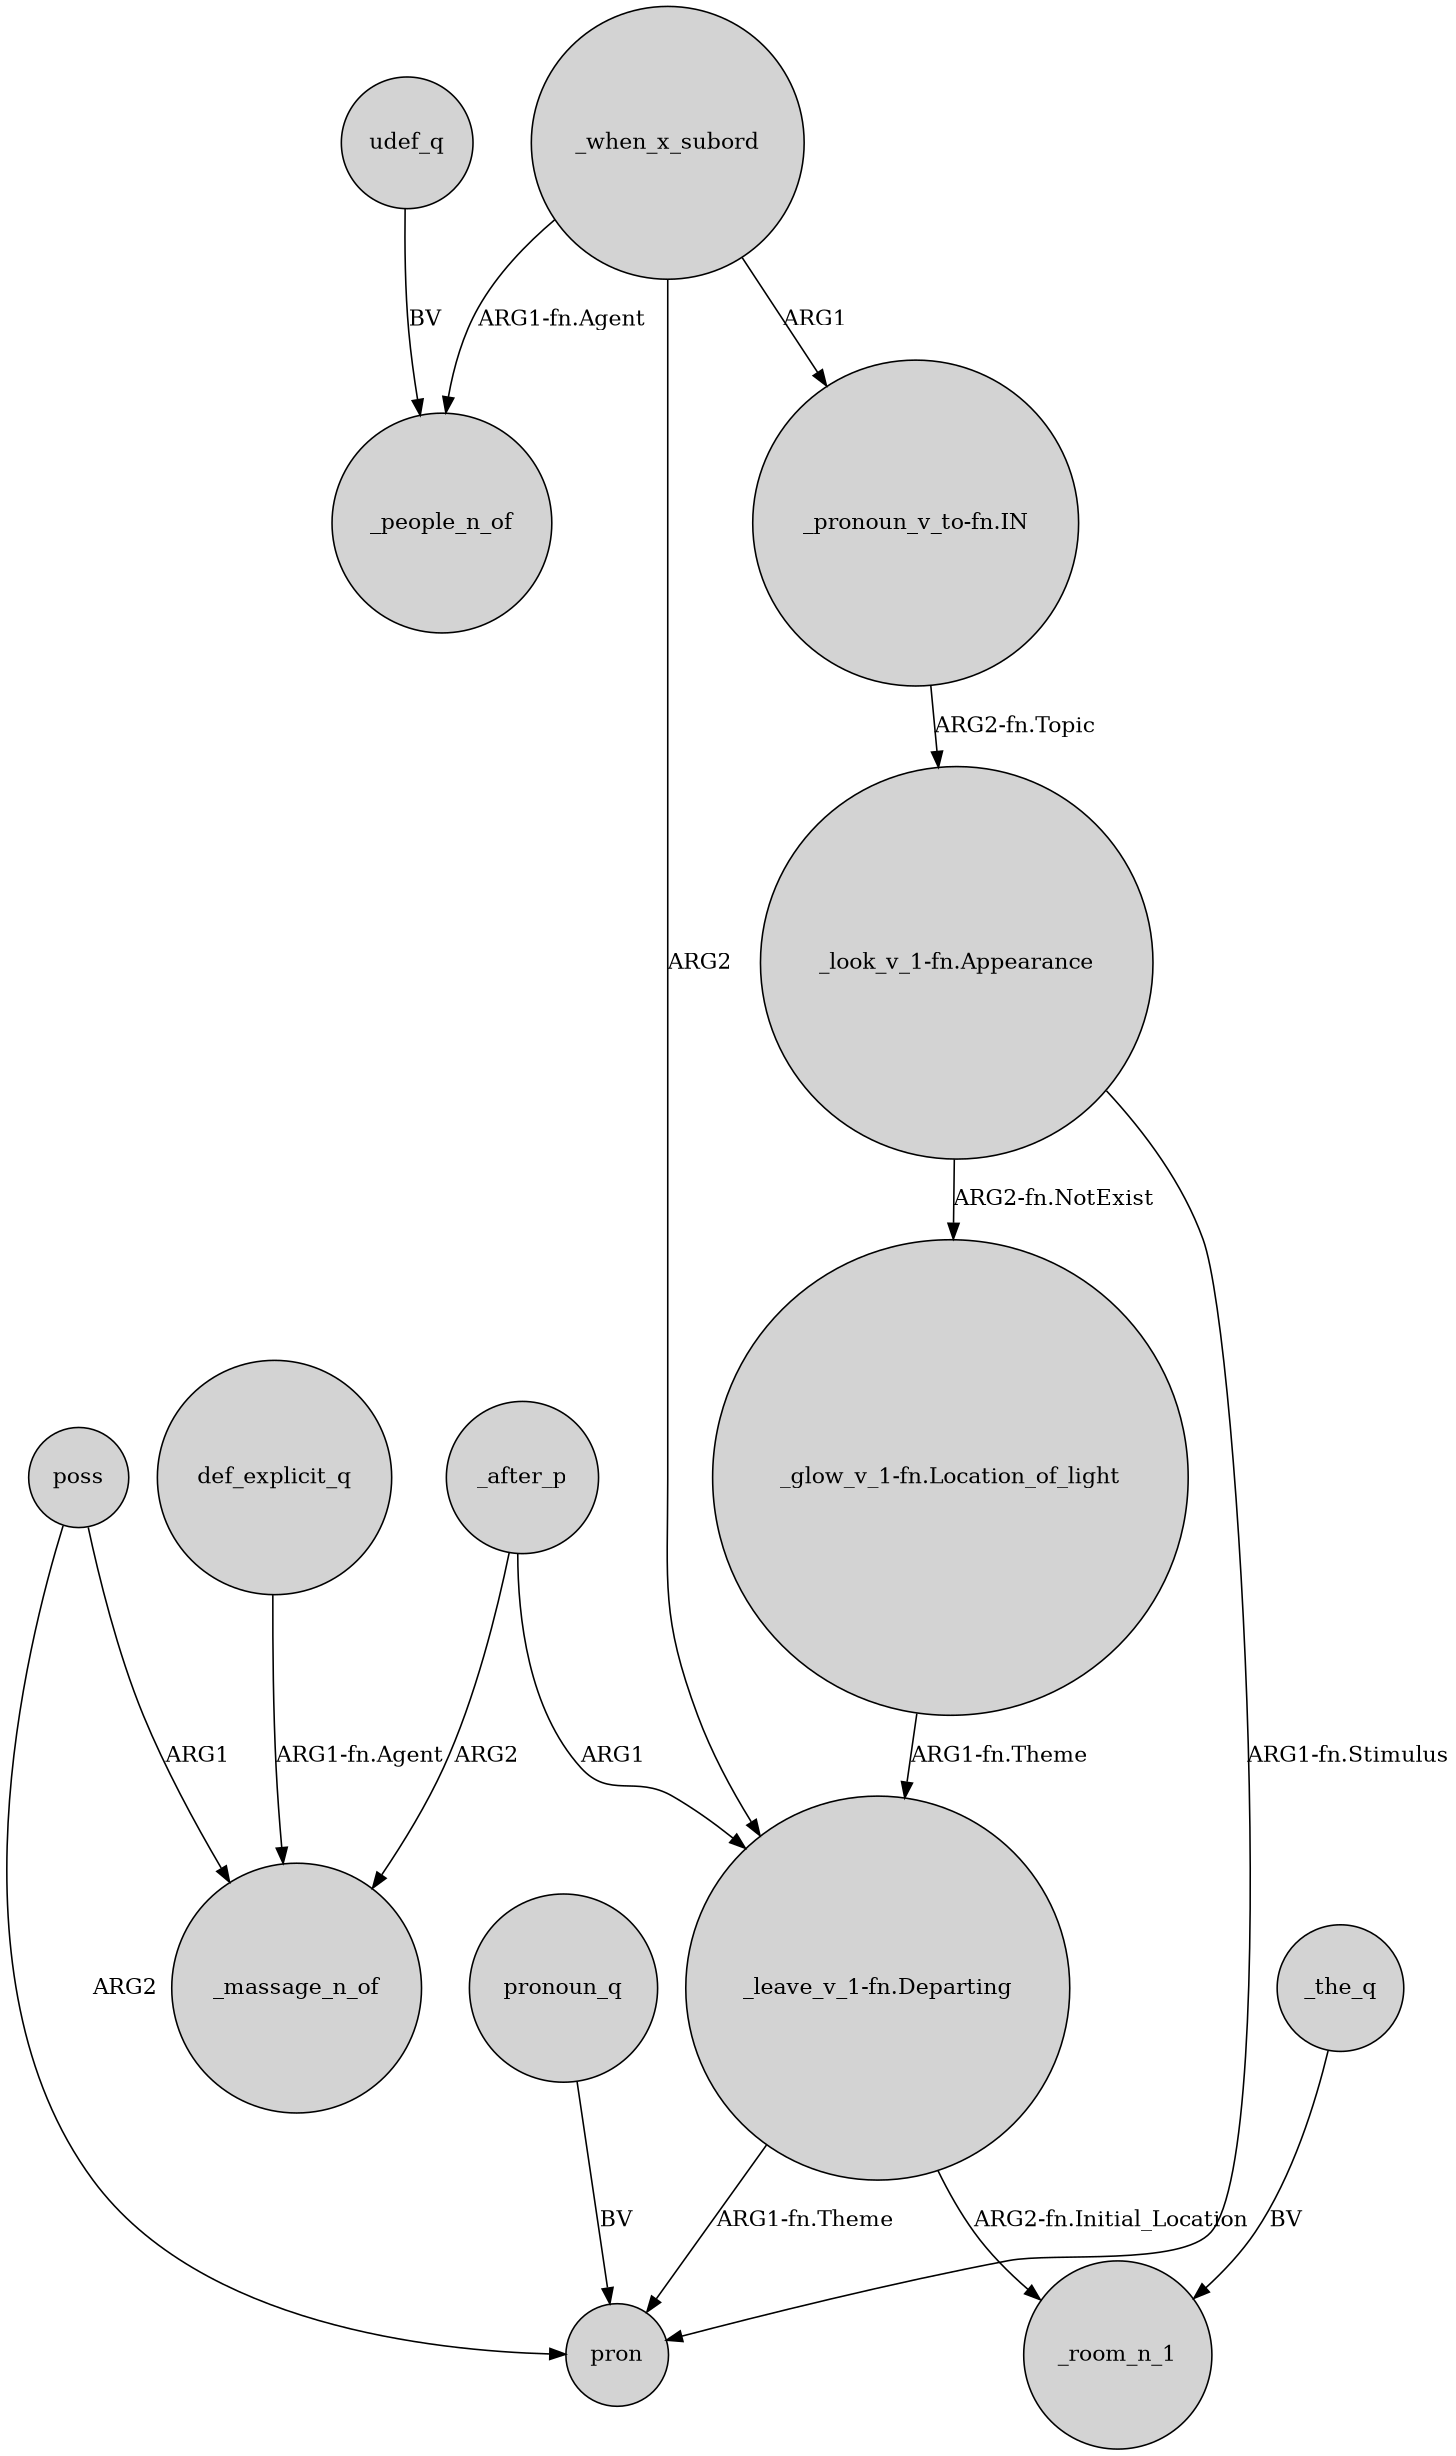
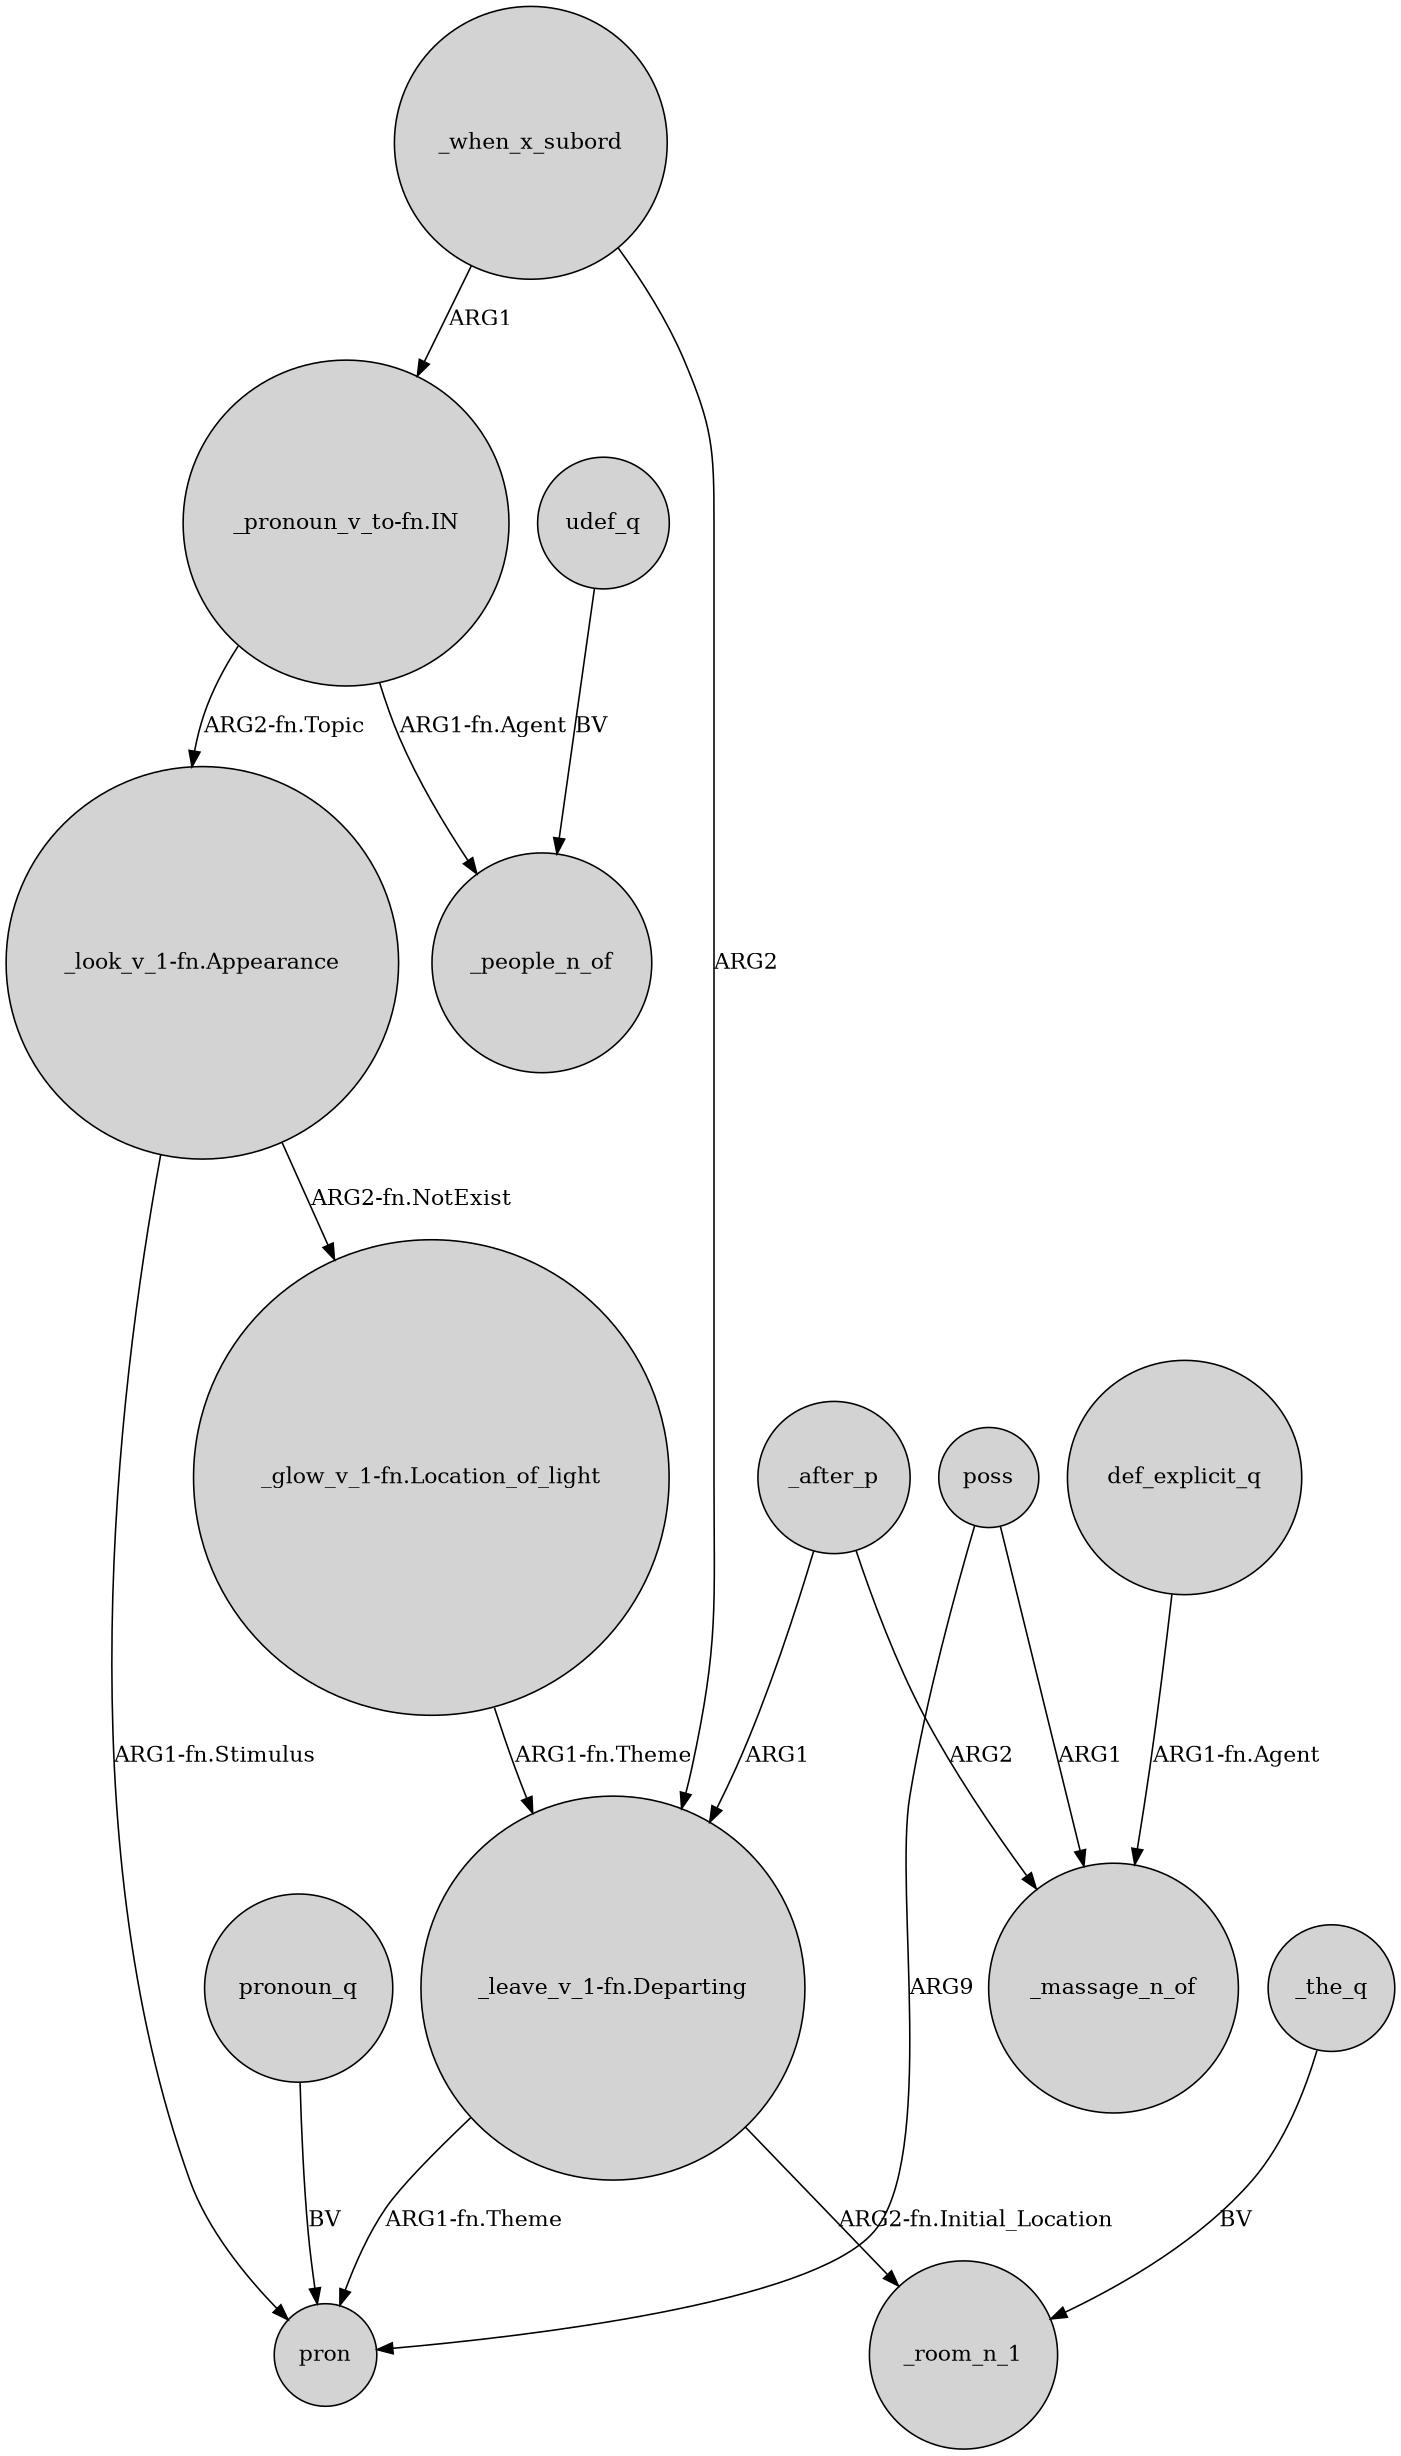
edge "_when_x_subord" -> "_people_n_of": now "_pronoun_v_to-fn.IN" -> "_people_n_of"
edge "poss" -> "pron": label "ARG2" -> "ARG9"
